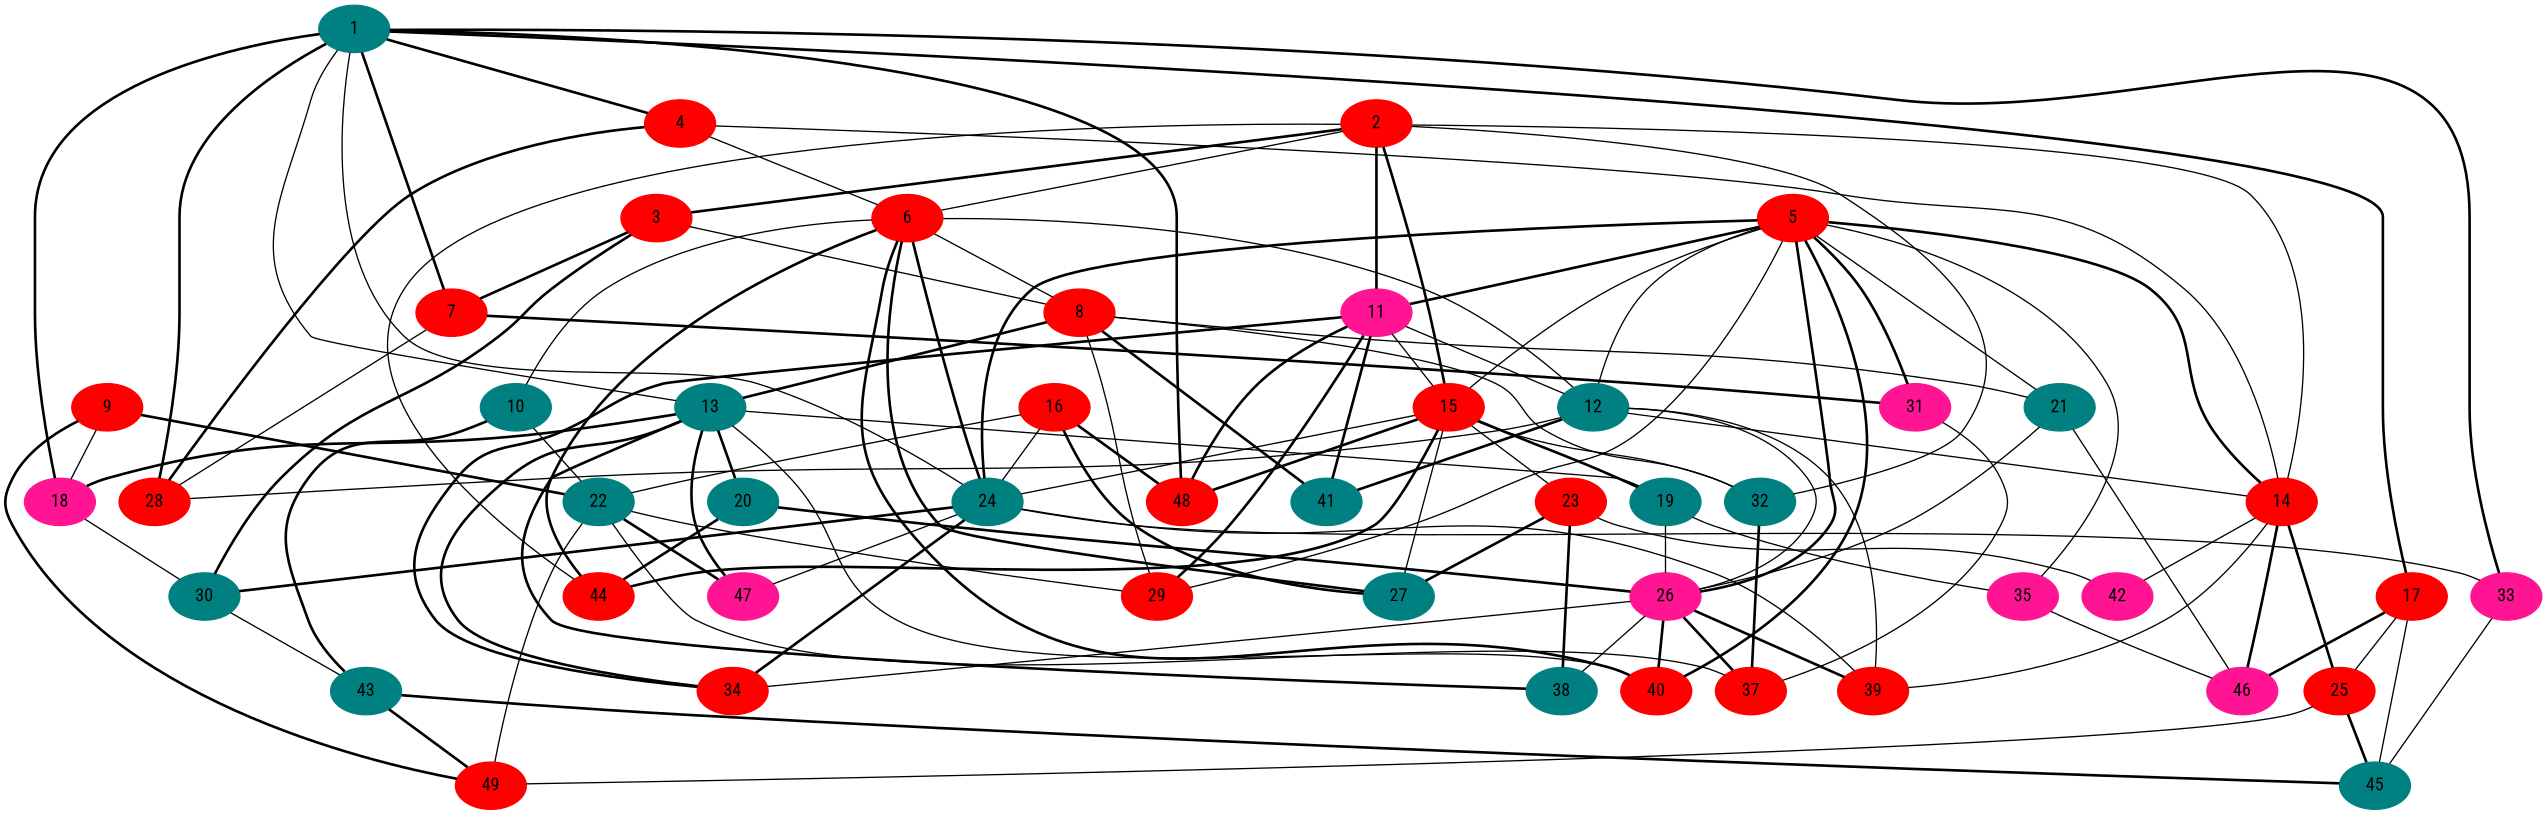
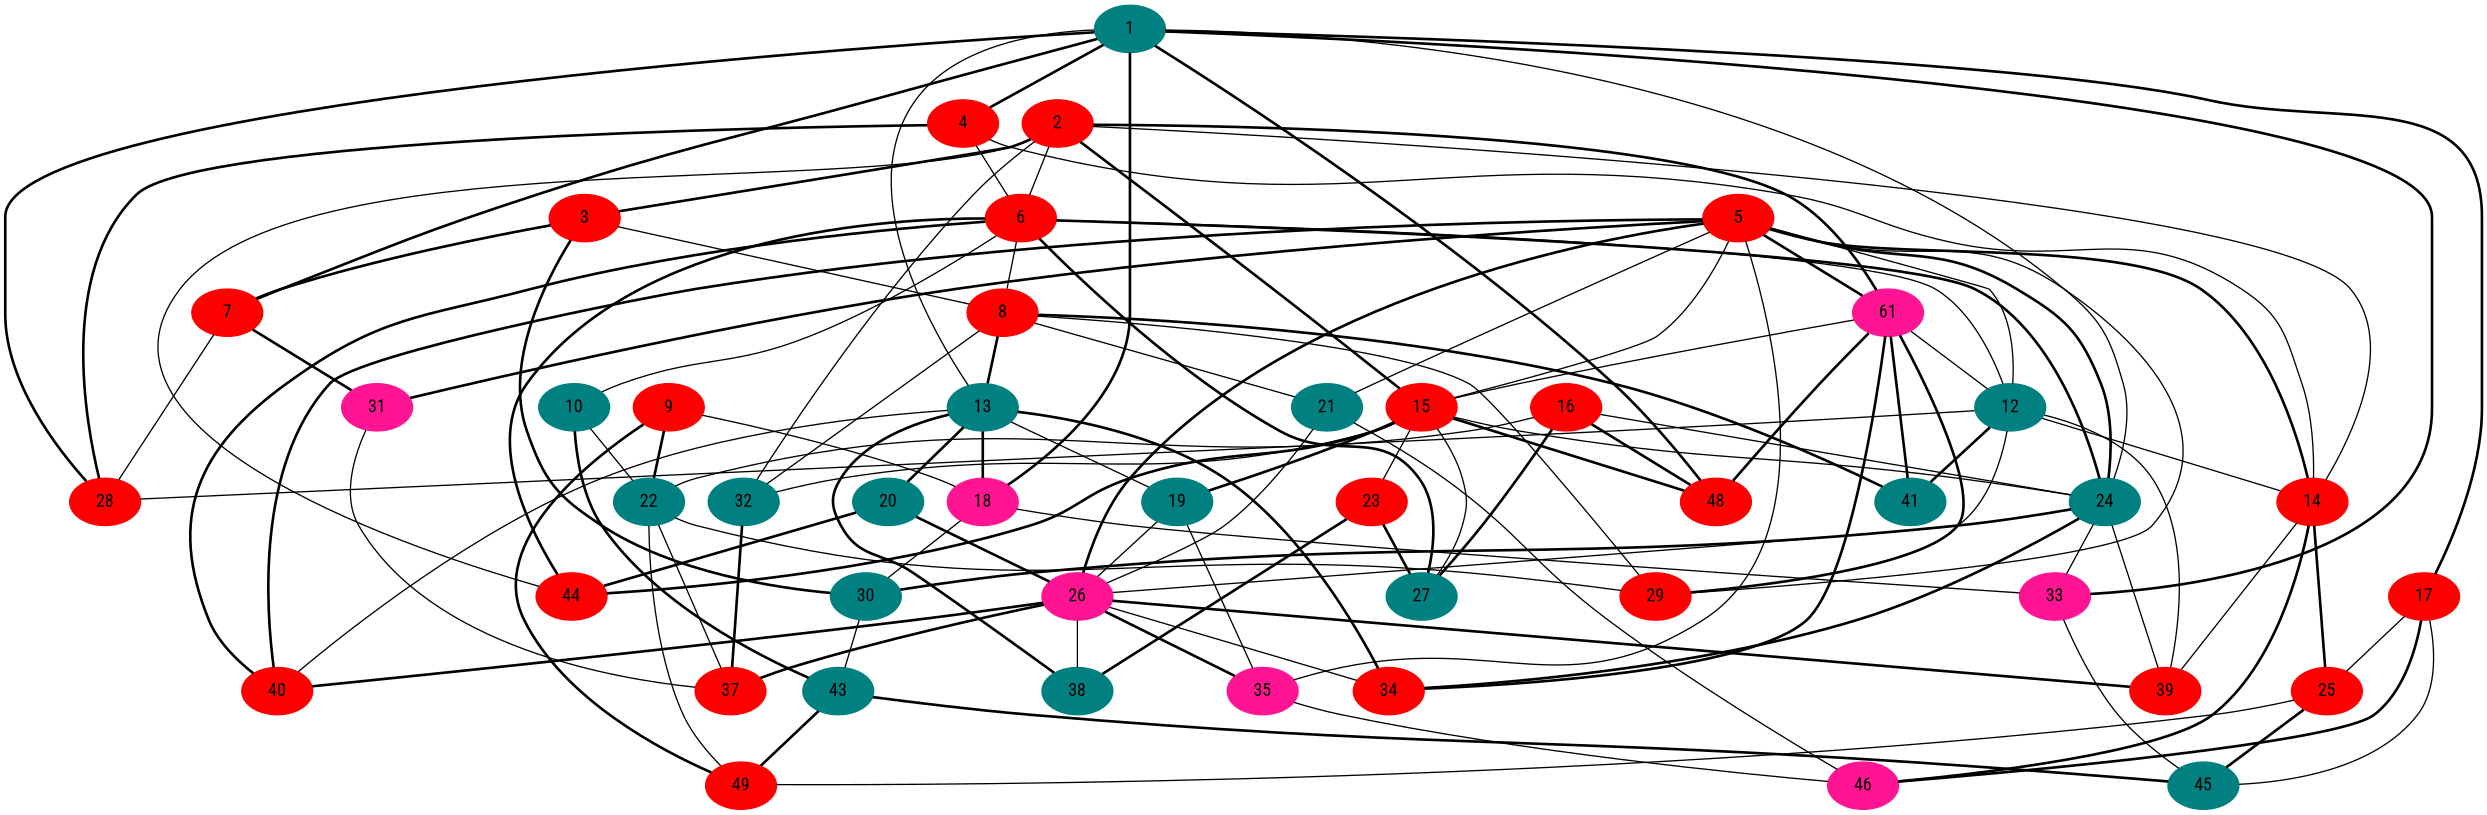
node "11": label "11" -> "61"
edge "18" -- "33": added
node "47": removed
node "42": removed
edge "26" -- "35": added
